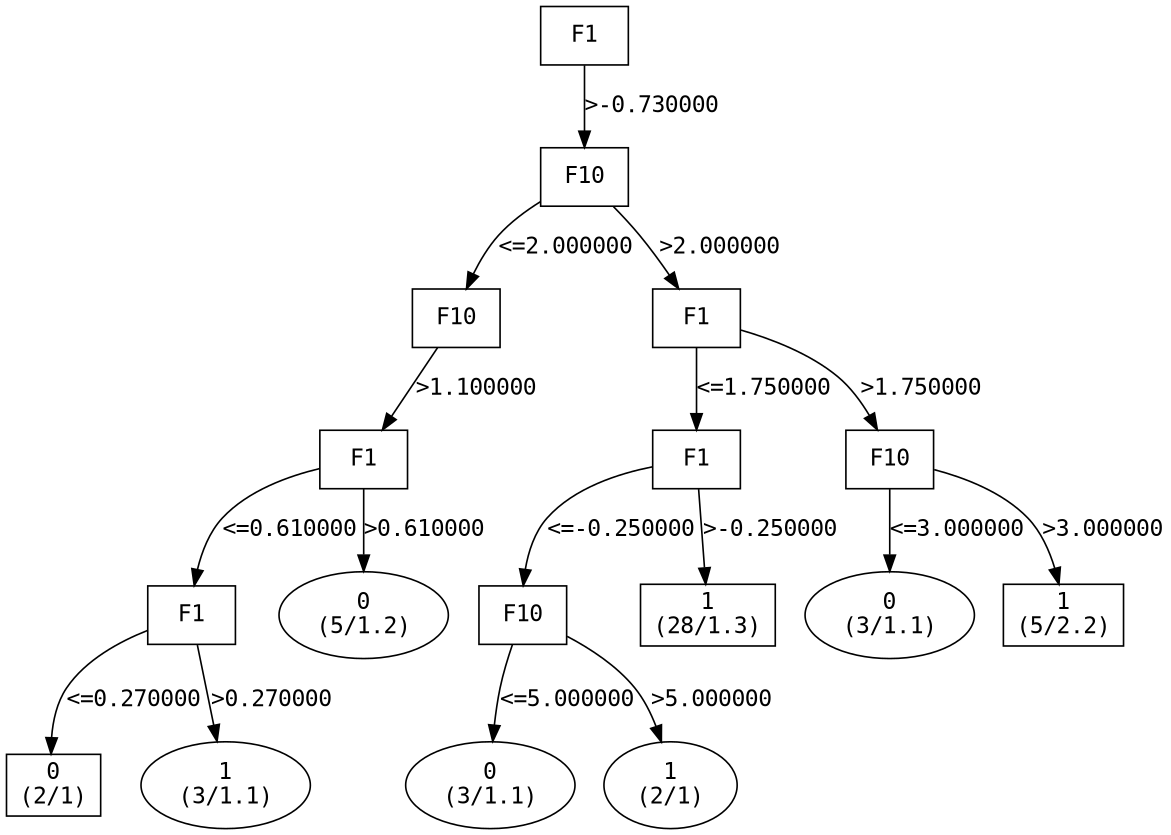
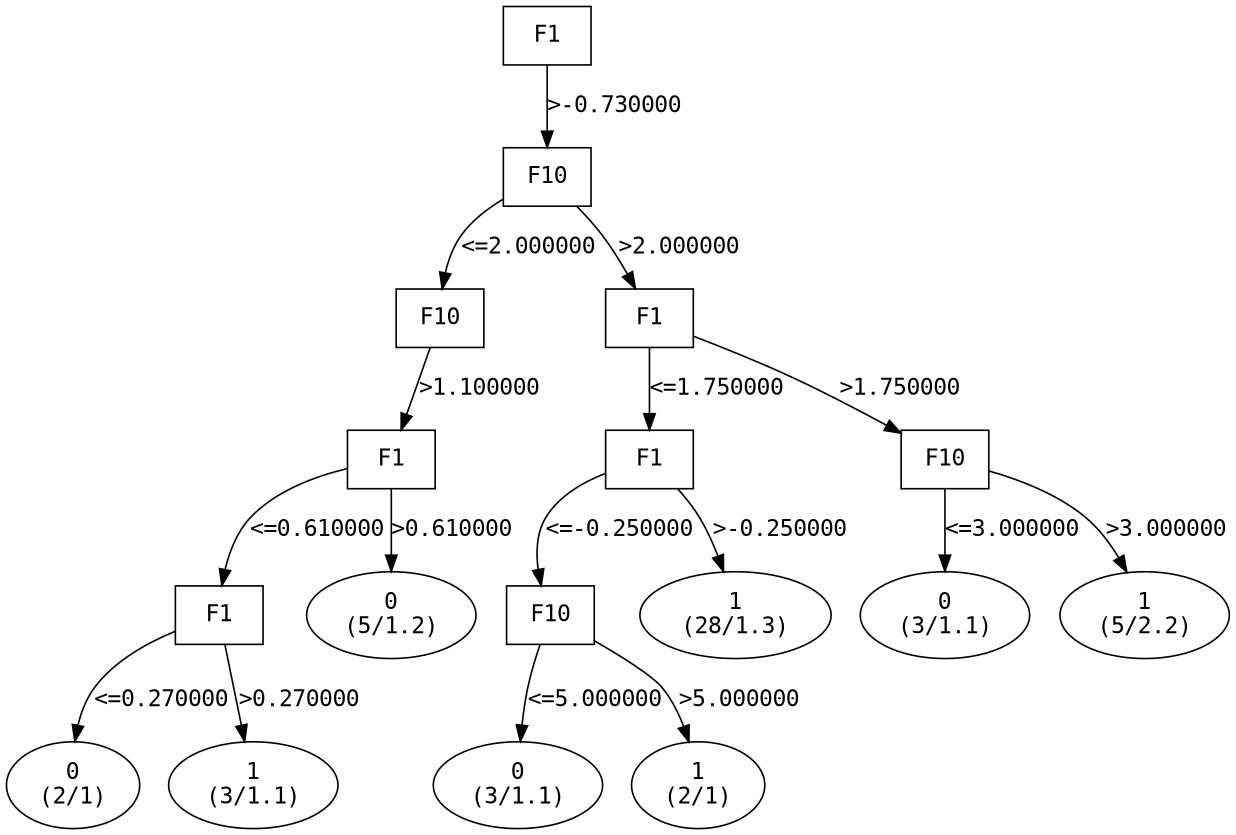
node "1 (28/1.3)": shape box -> ellipse
node "1 (5/2.2)": shape box -> ellipse
node "0 (2/1)": shape box -> ellipse
